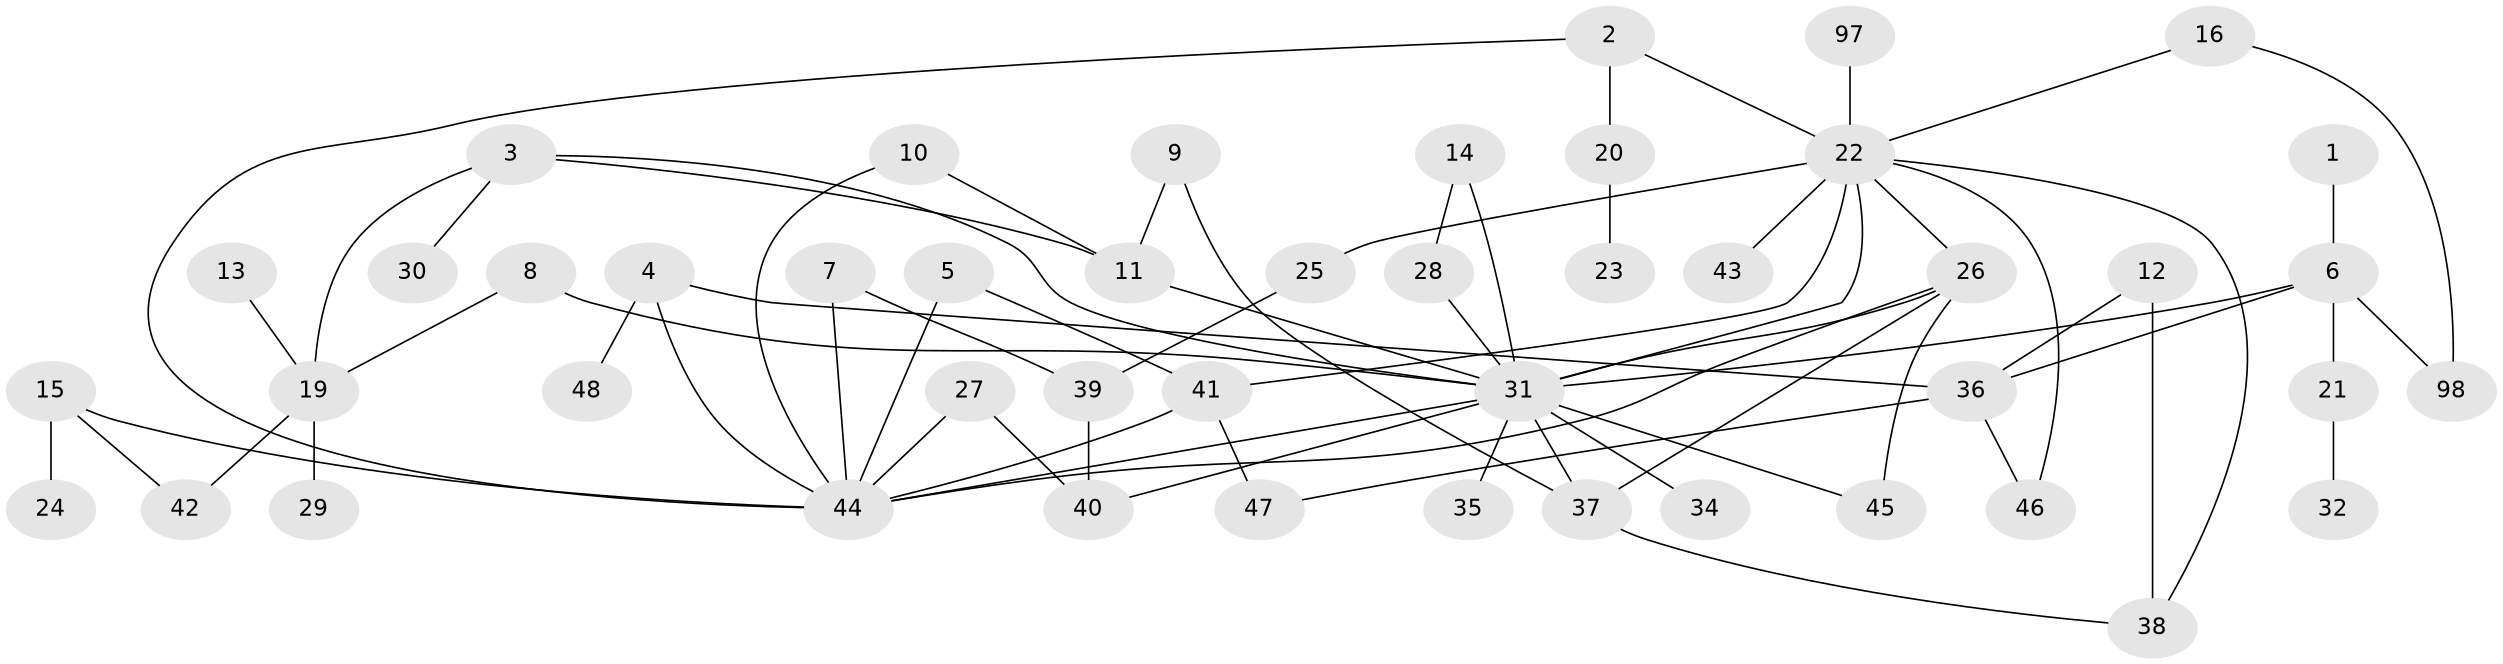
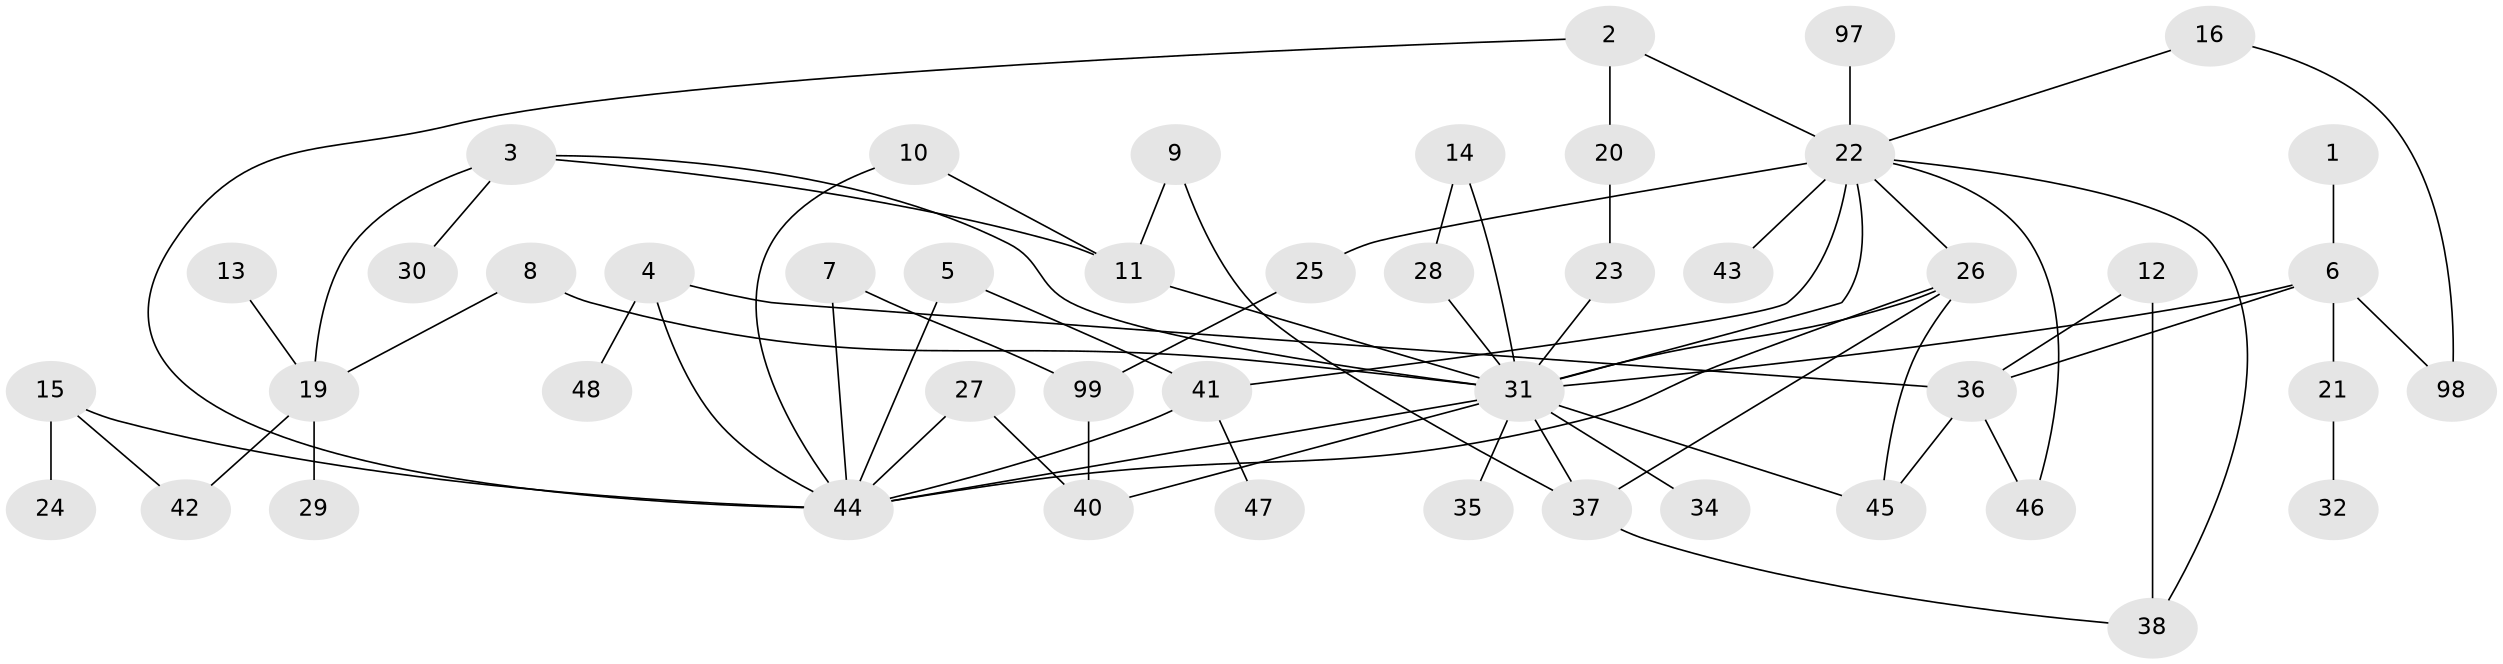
edge "23" -- "31": added
node "39": label "39" -> "99"
edge "36" -- "47": now "36" -- "45"
